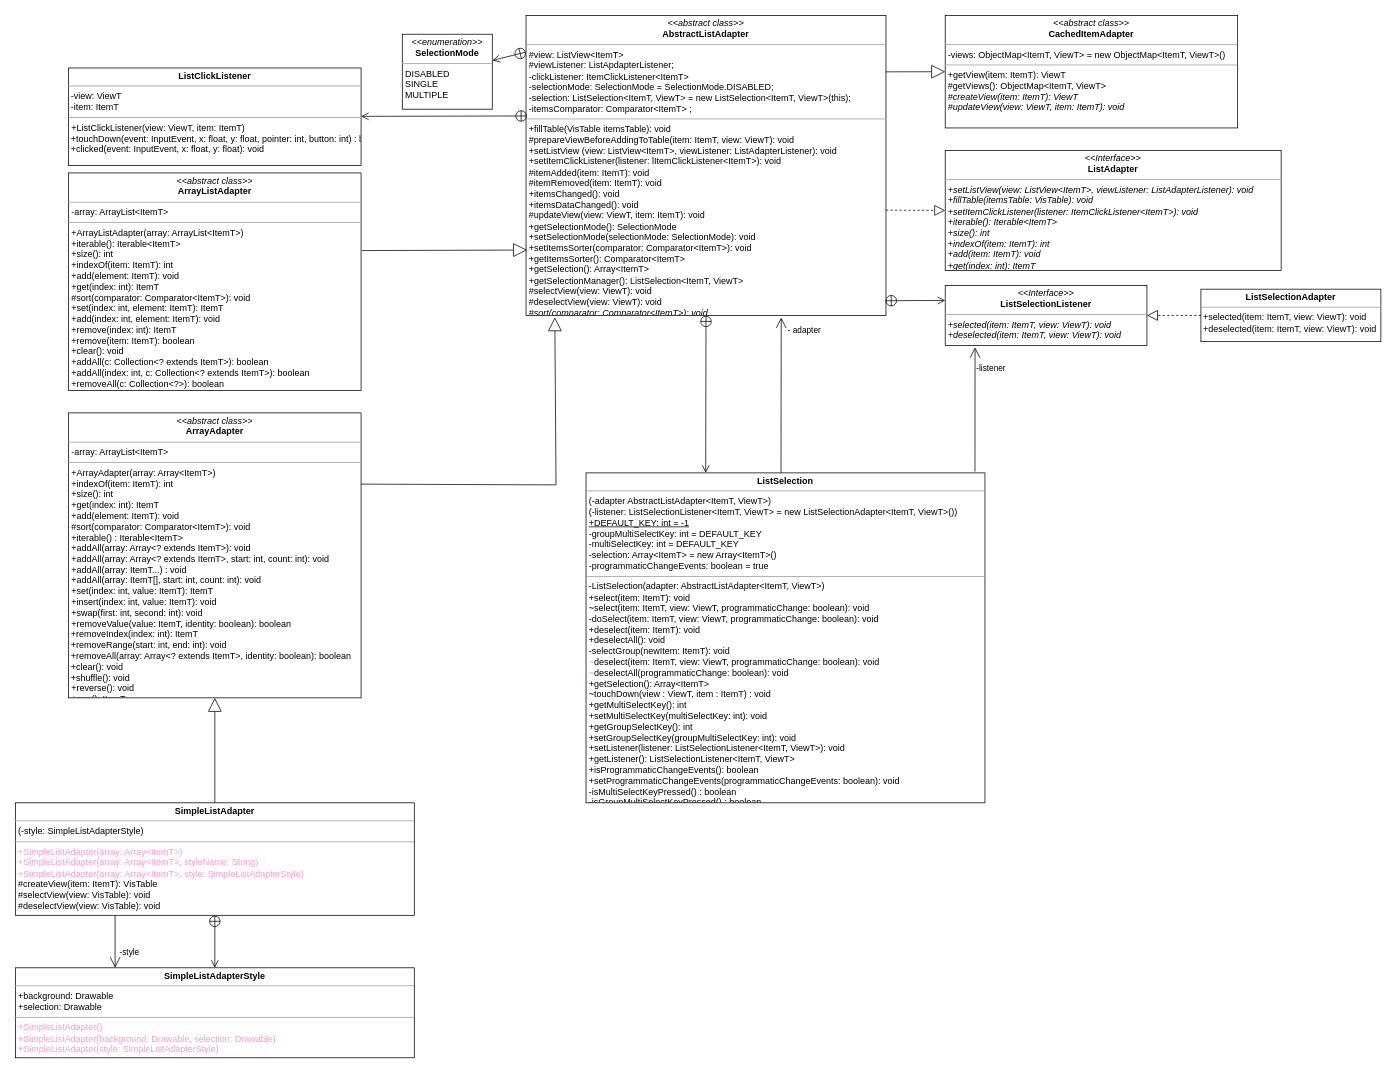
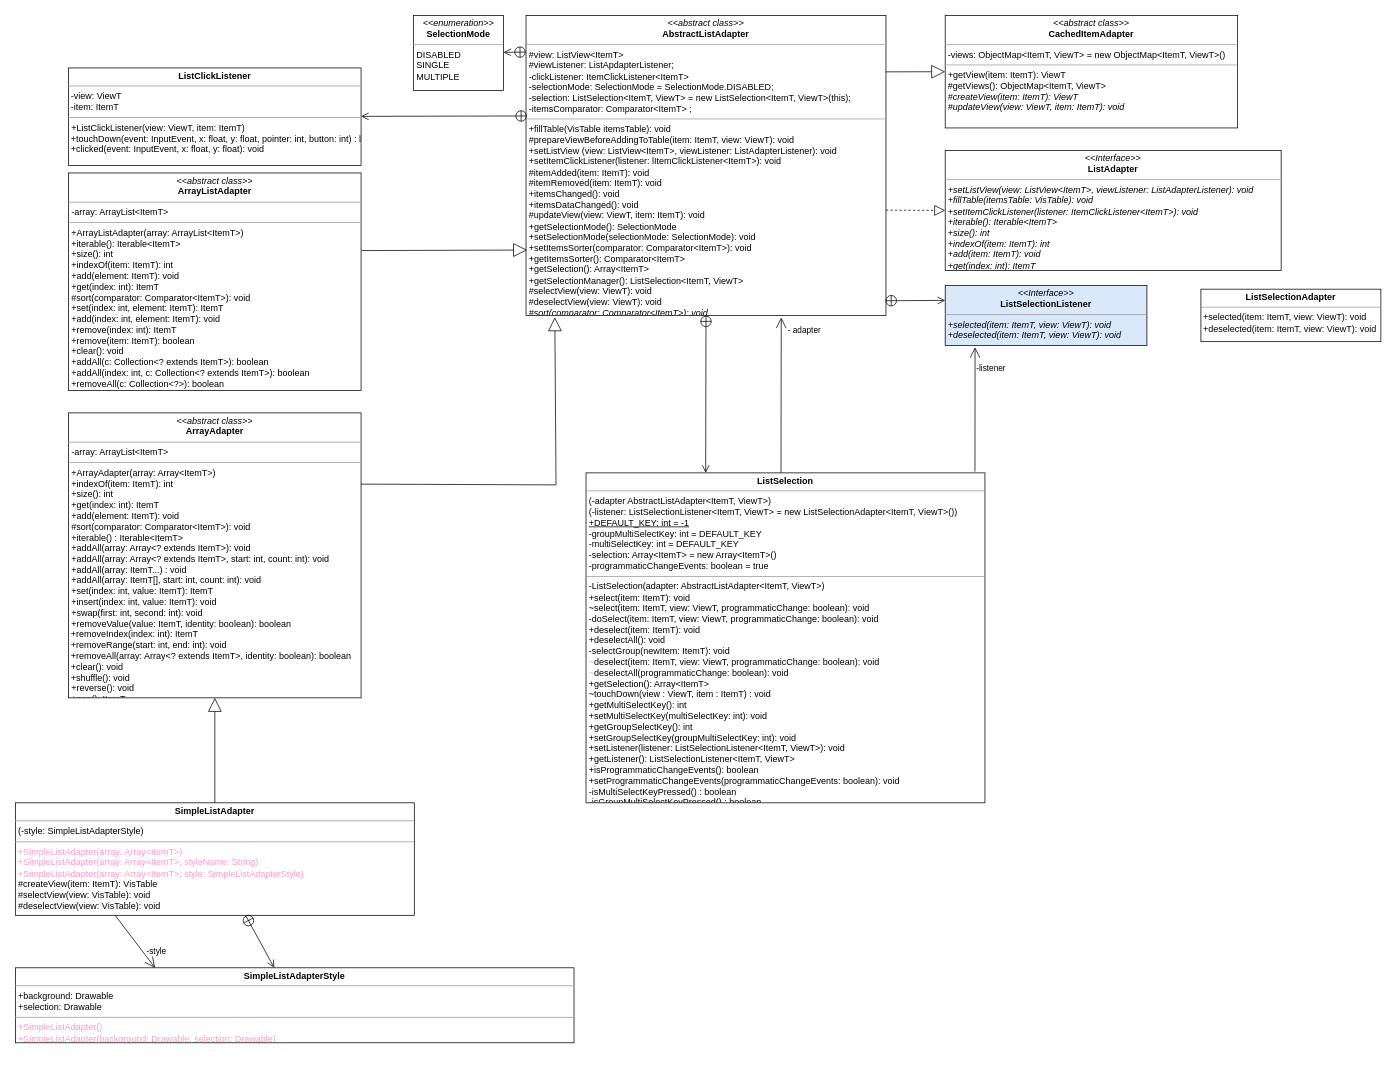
node "<<enumeration>> SelectionMode DISABLED SINGLE MULTIPLE": moved (447, 72) -> (459, 53)
node "<<Interface>> ListSelectionListener +selected(item: ItemT, view: ViewT): void +deselected(item: ItemT, view: ViewT): void": fillcolor #ffffff -> #dae8fc
edge "ListSelectionAdapter +selected(item: ItemT, view: ViewT): void +deselected(item: ItemT, view: ViewT): void" -> "<<Interface>> ListSelectionListener +selected(item: ItemT, view: ViewT): void +deselected(item: ItemT, view: ViewT): void": removed
node "SimpleListAdapterStyle +background: Drawable +selection: Drawable +SimpleListAdapter() +SimpleListAdapter(background: Drawable, selection: Drawable) +SimpleListAdapter(style: SimpleListAdapterStyle)": size 399x90 -> 559x75
